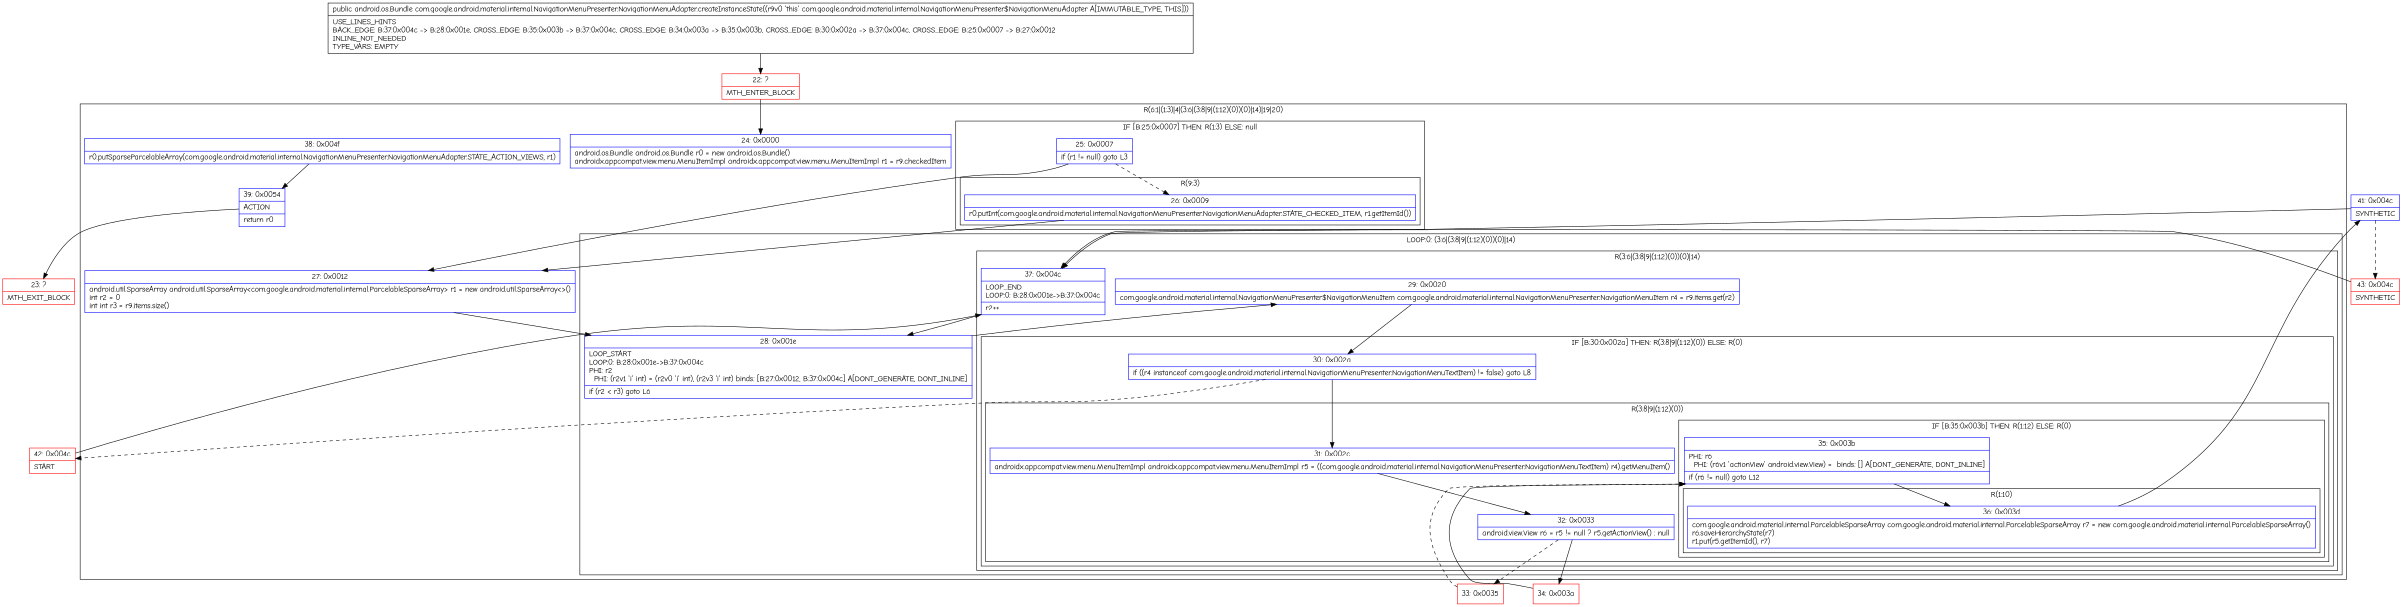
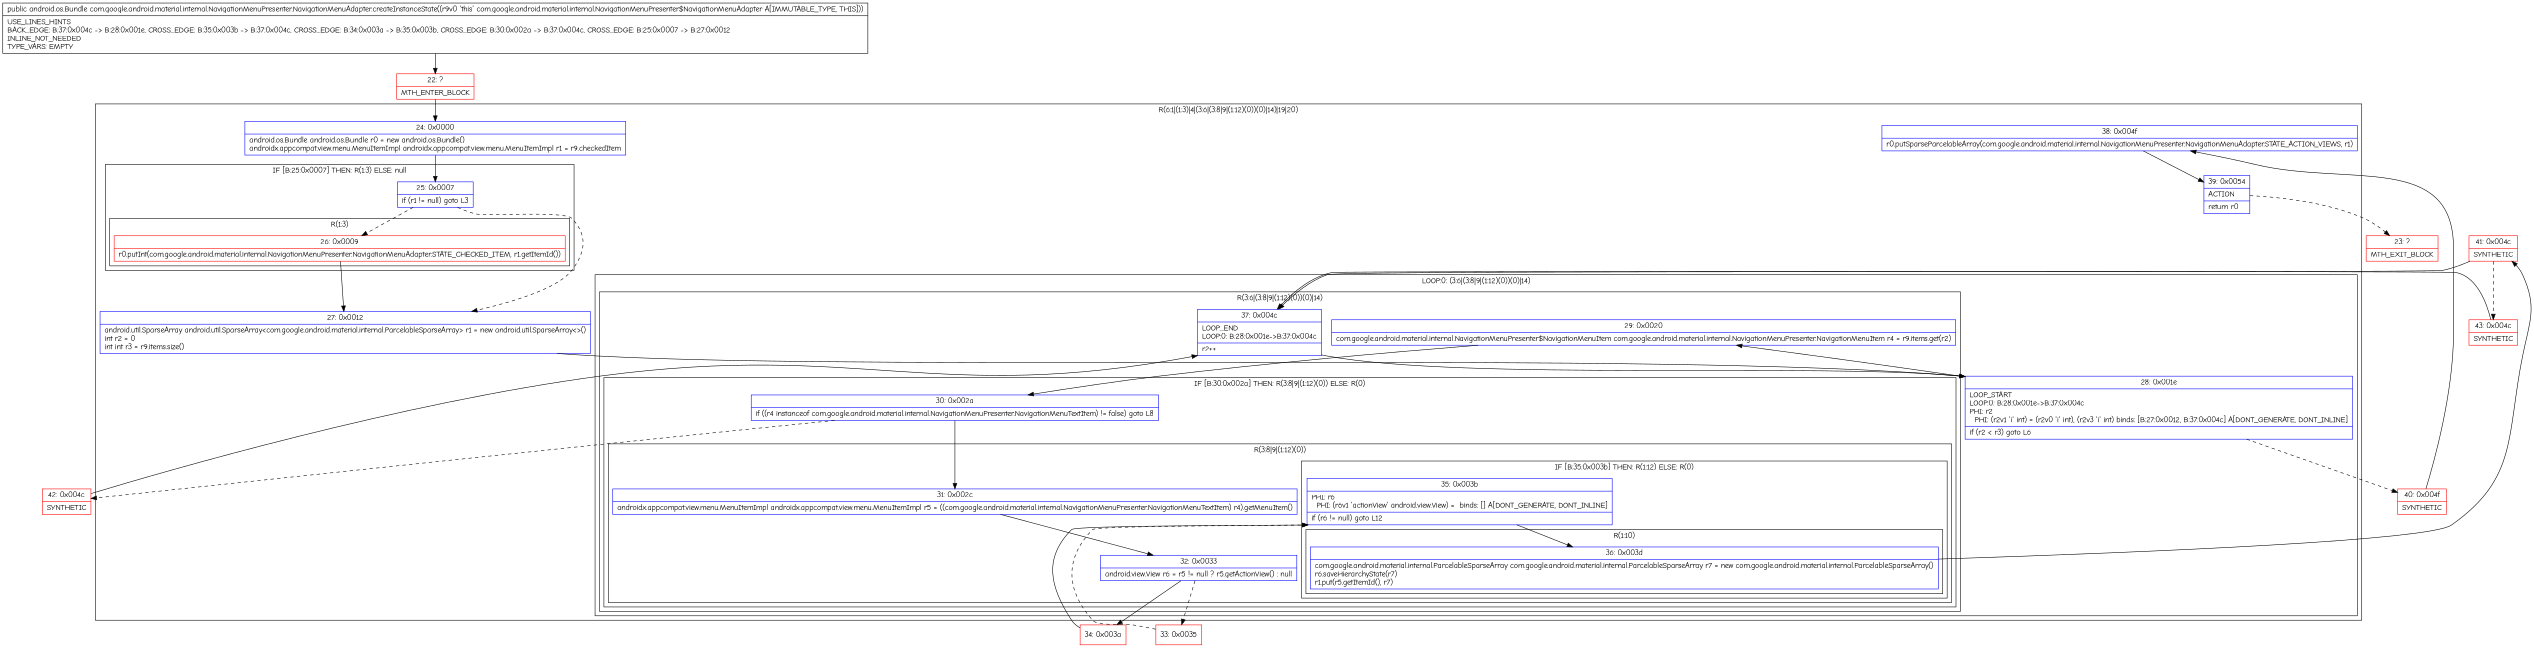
edge "24: 0x0000" -> "25: 0x0007": added
cluster "R(9:3)": label "R(9:3)" -> "R(1:3)"
node "26: 0x0009": color blue -> red
node "41: 0x004c": color blue -> red
edge "25: 0x0007" -> "27: 0x0012": style solid -> dashed
edge "39: 0x0054" -> "23: ?": style solid -> dashed
node "42: 0x004c": text "START" -> "SYNTHETIC"
node "40: 0x004f": added
